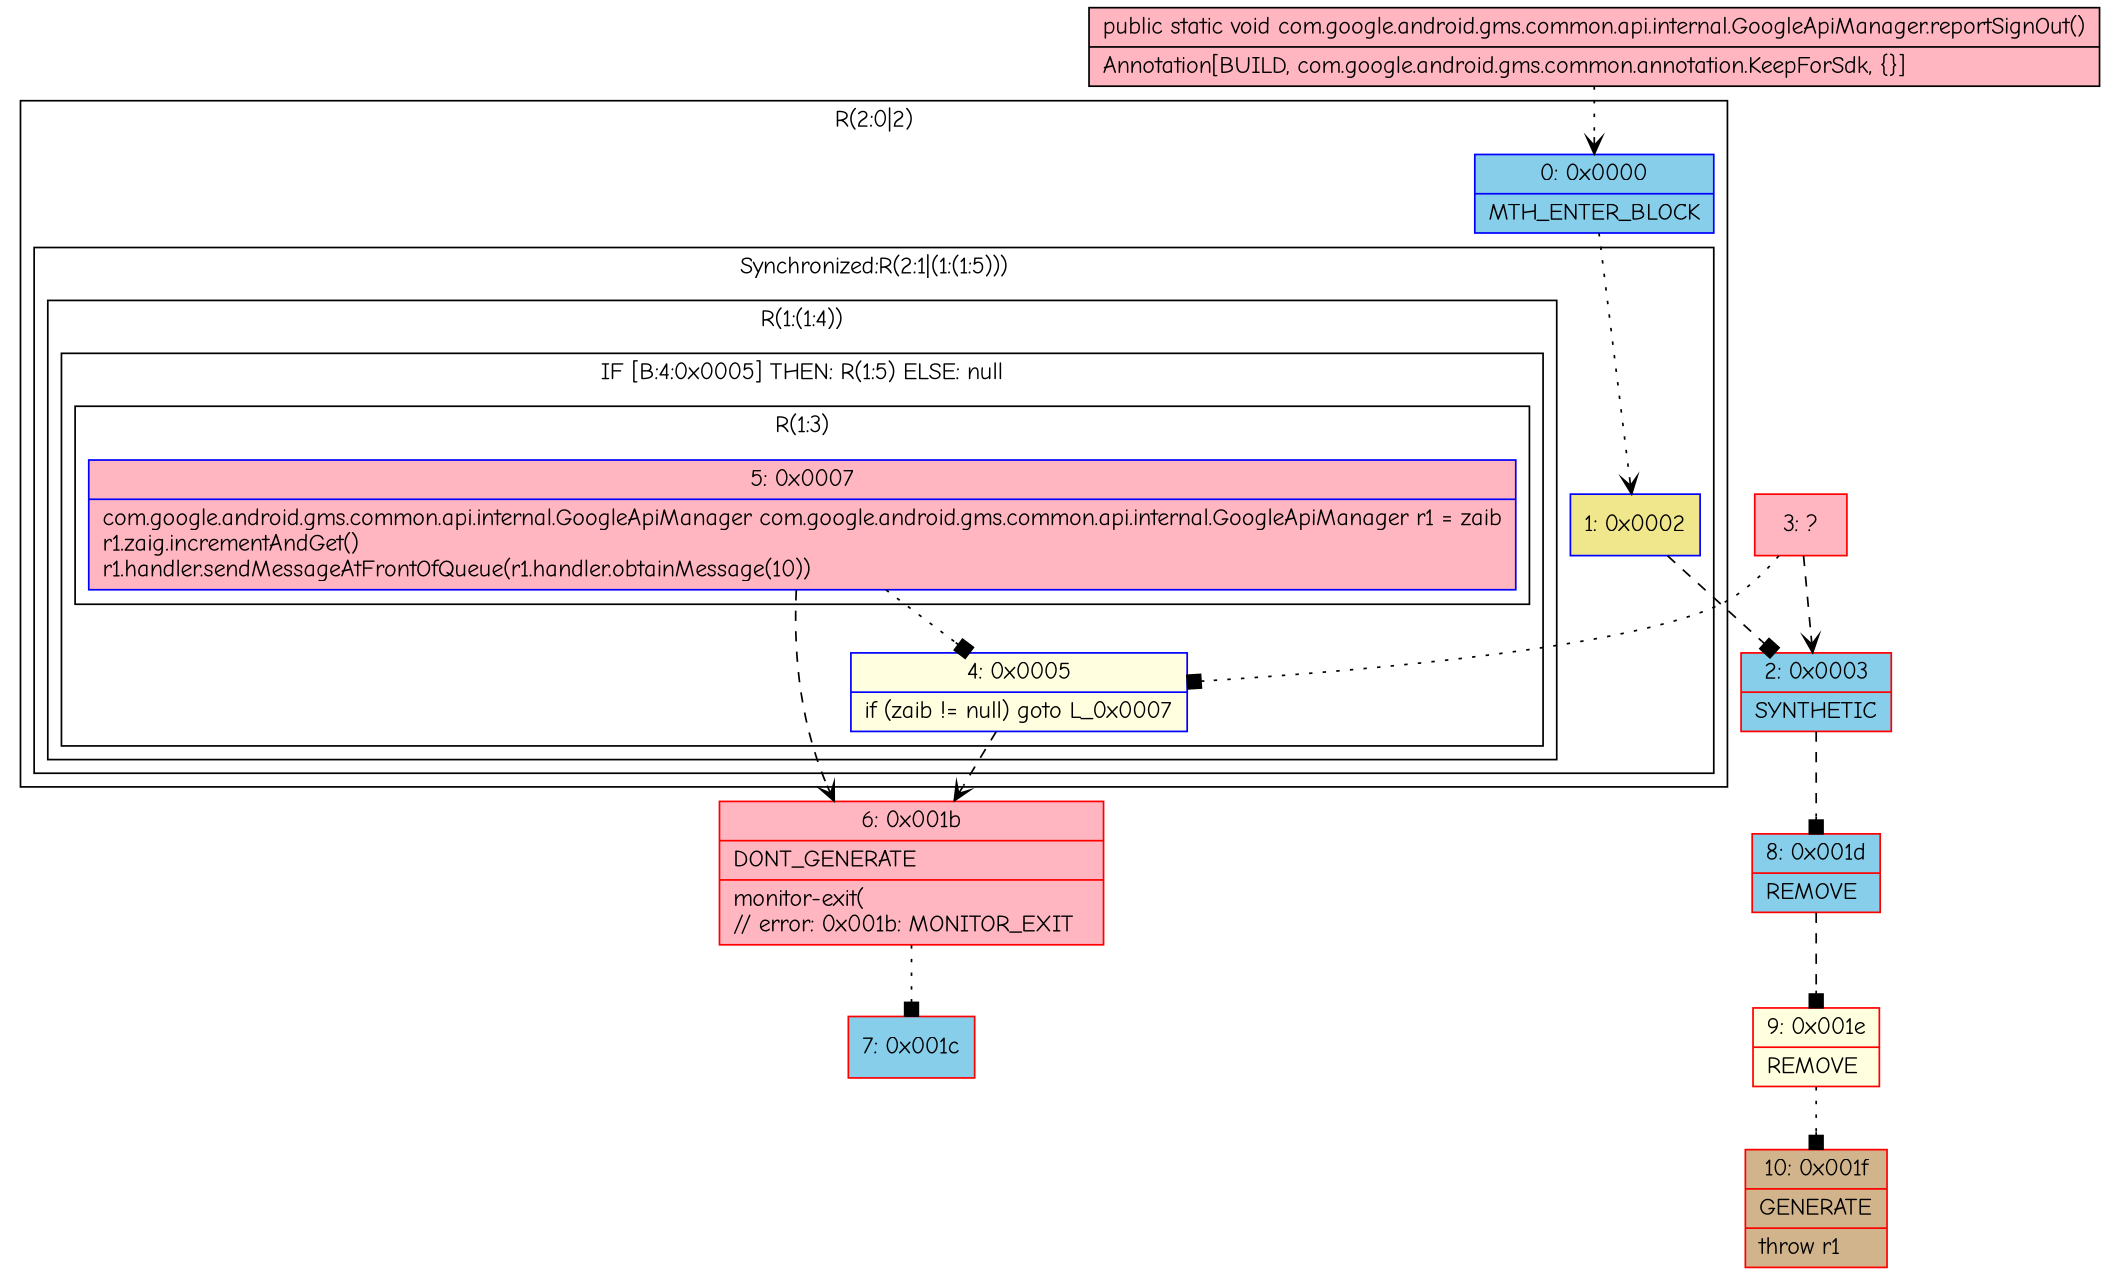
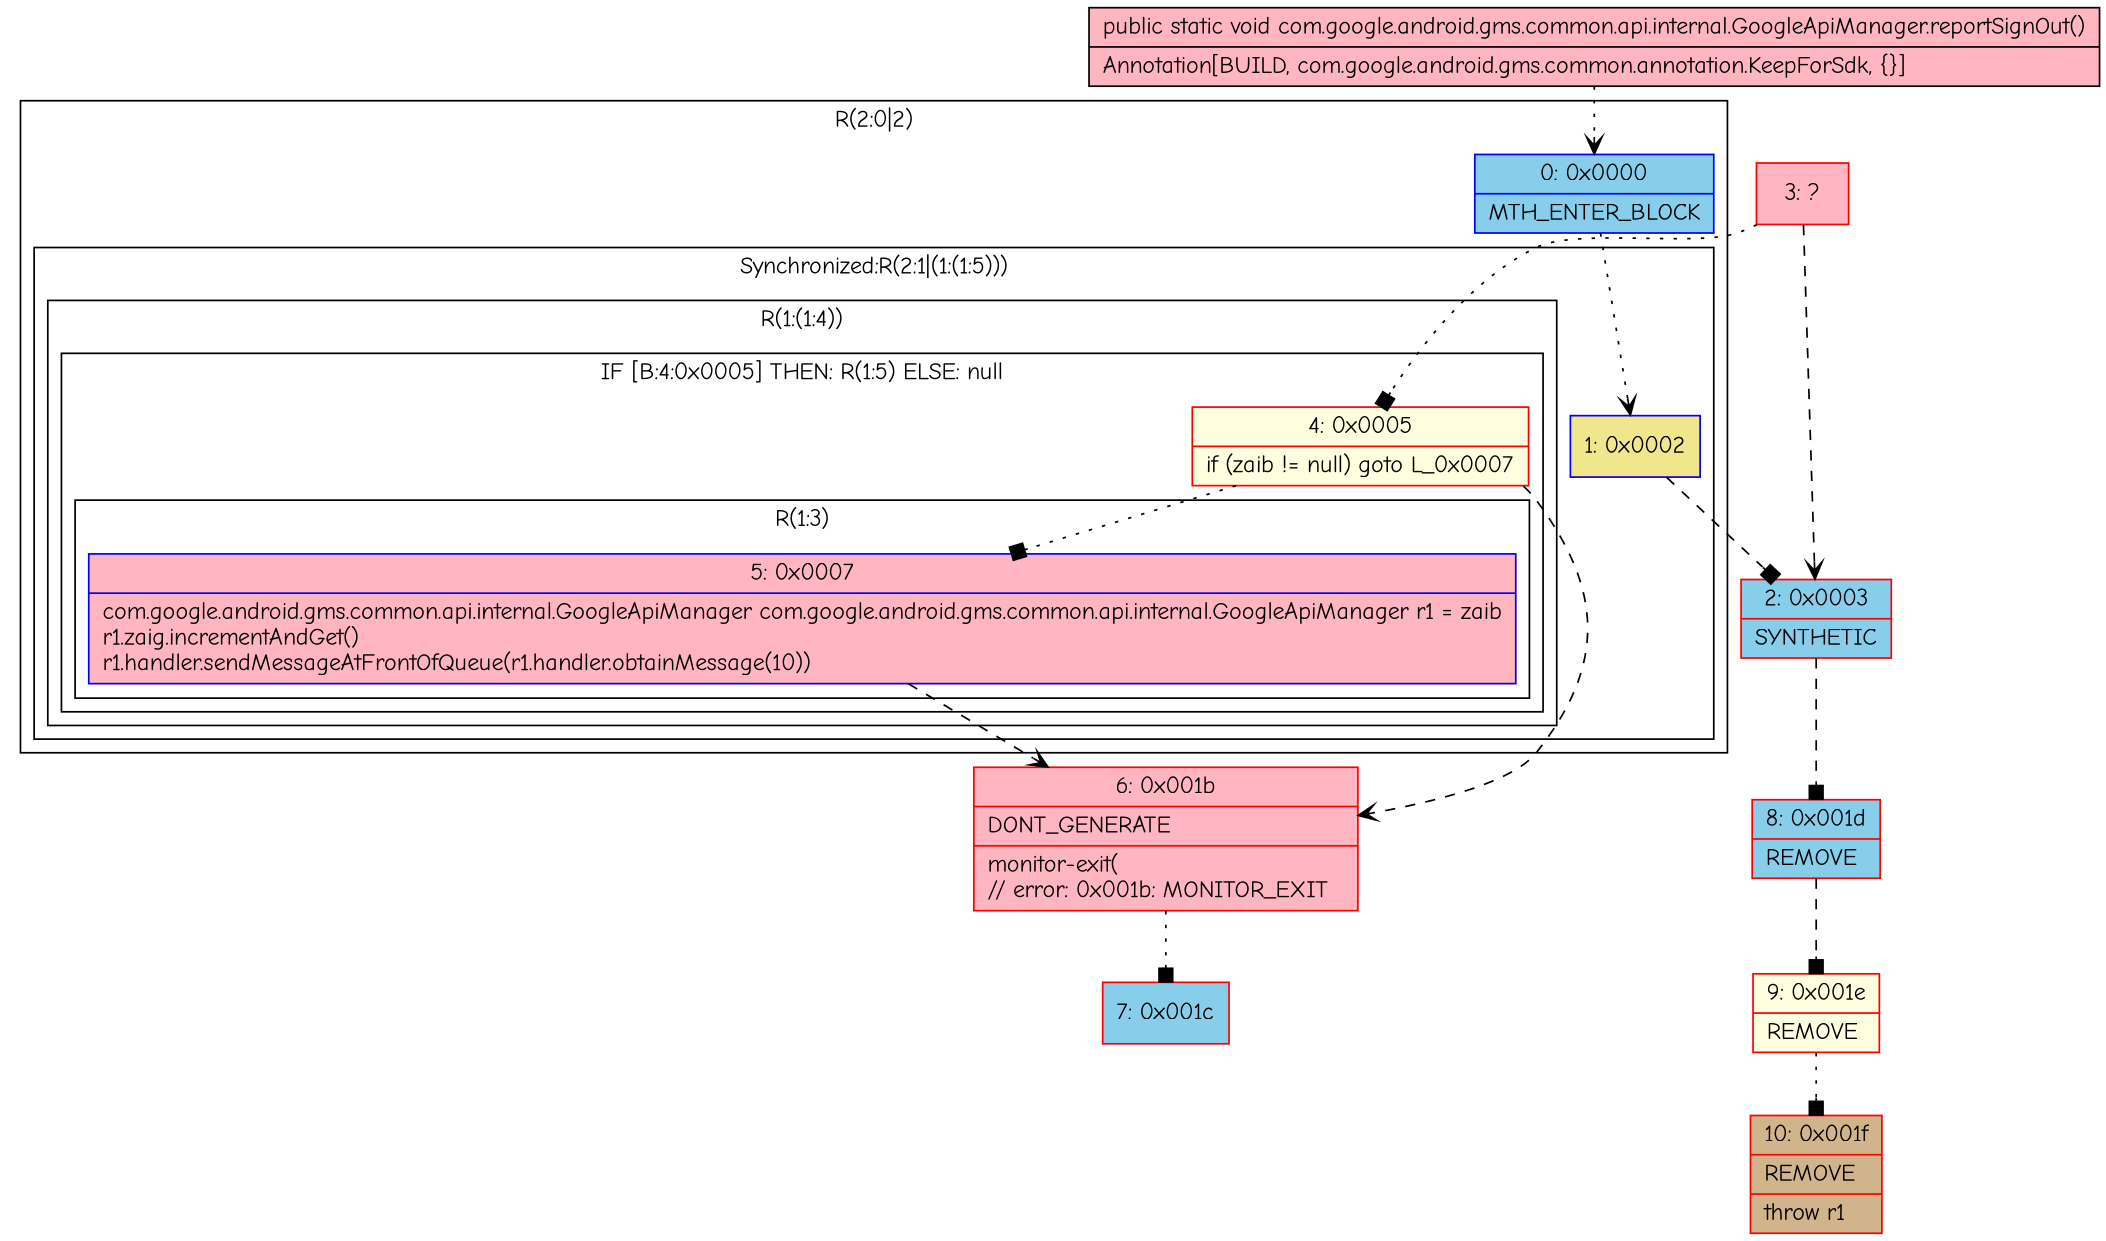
edge "5: 0x0007" -> "4: 0x0005": reversed
node "4: 0x0005": color blue -> red
node "10: 0x001f": text "GENERATE" -> "REMOVE"
